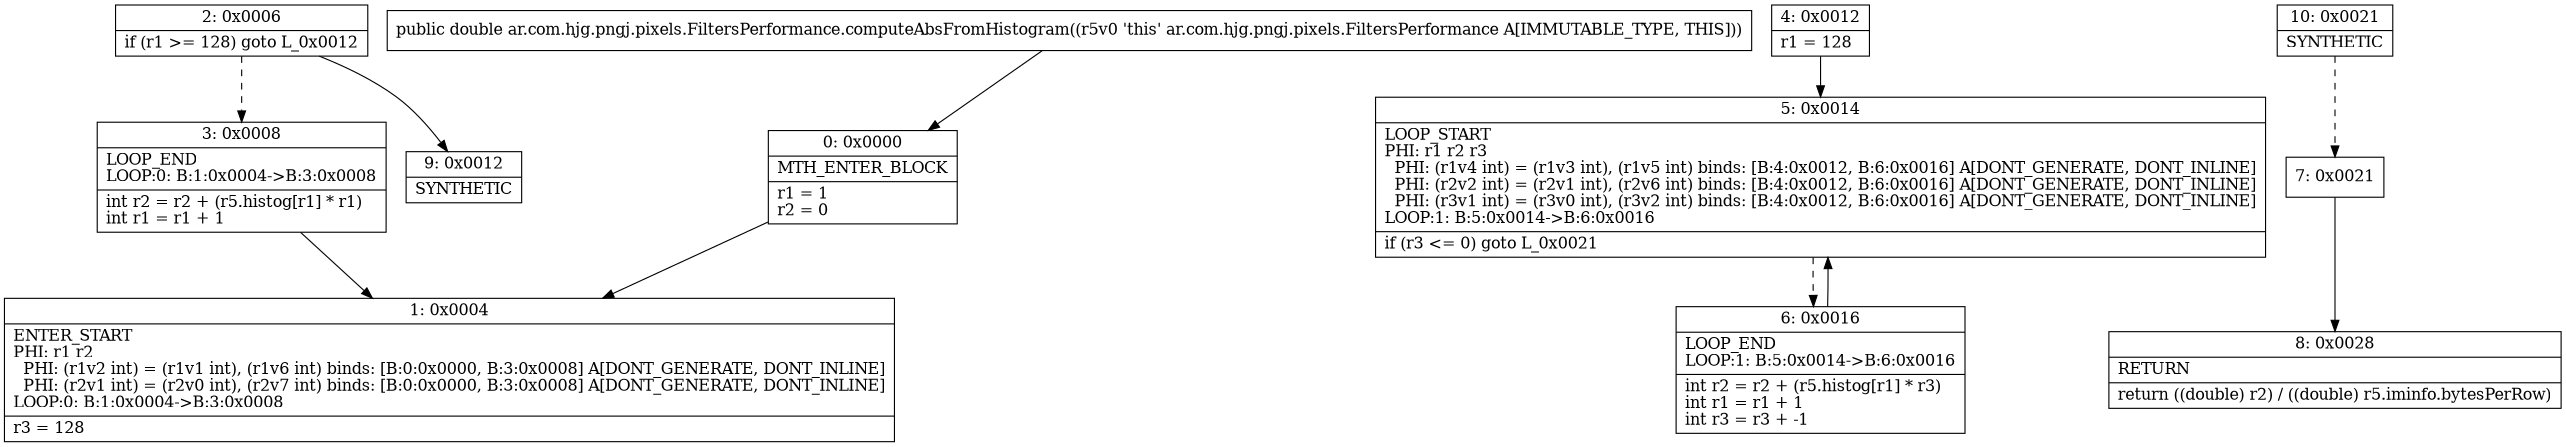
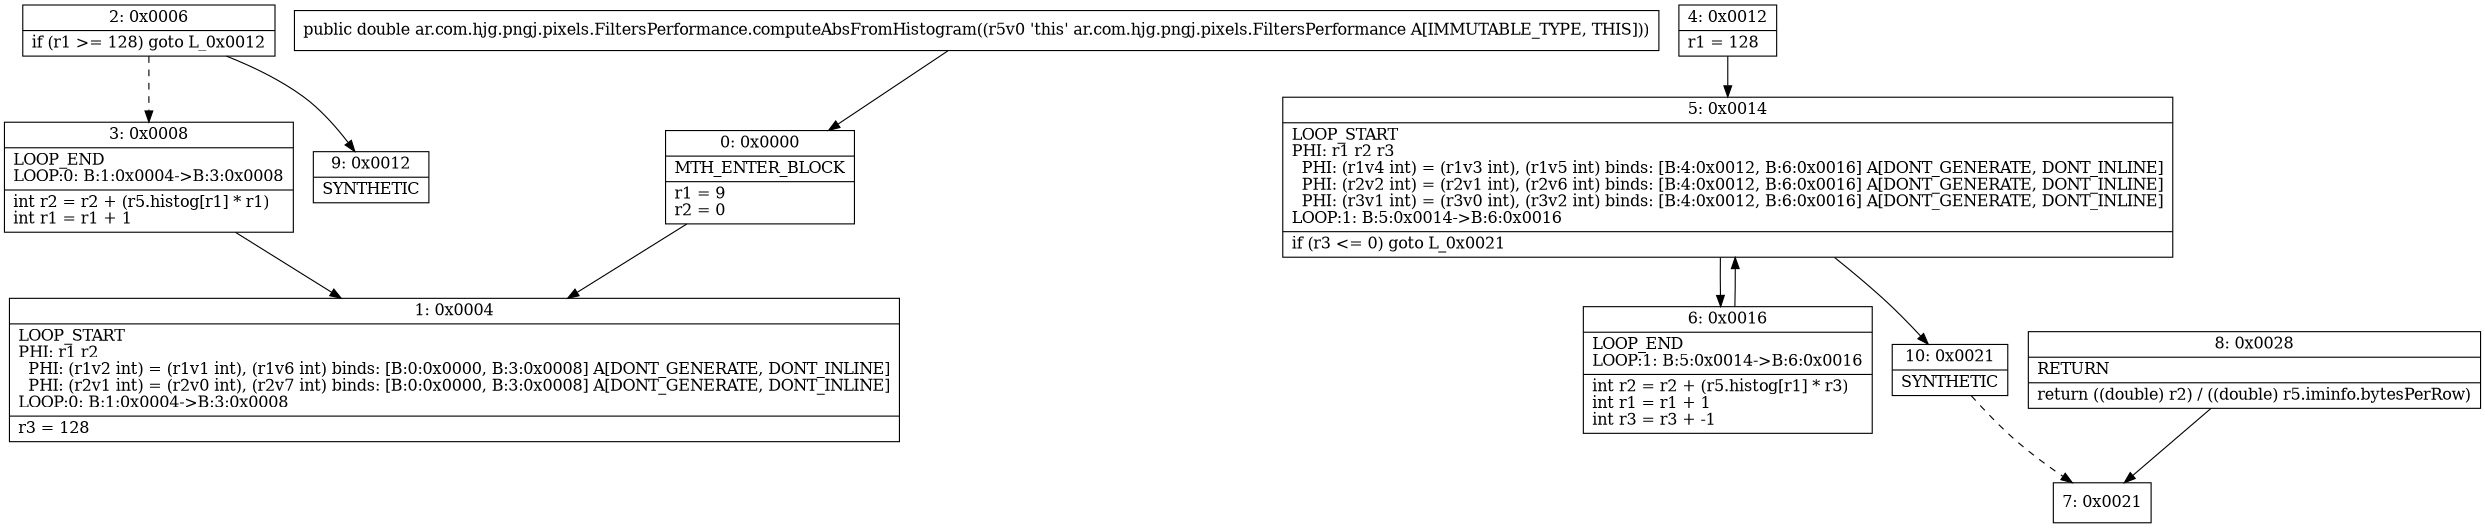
node "0: 0x0000": text "r1 = 1" -> "r1 = 9"
edge "7: 0x0021" -> "8: 0x0028": reversed
edge "5: 0x0014" -> "6: 0x0016": style dashed -> solid
edge "5: 0x0014" -> "10: 0x0021": added
node "1: 0x0004": text "ENTER_START" -> "LOOP_START"
